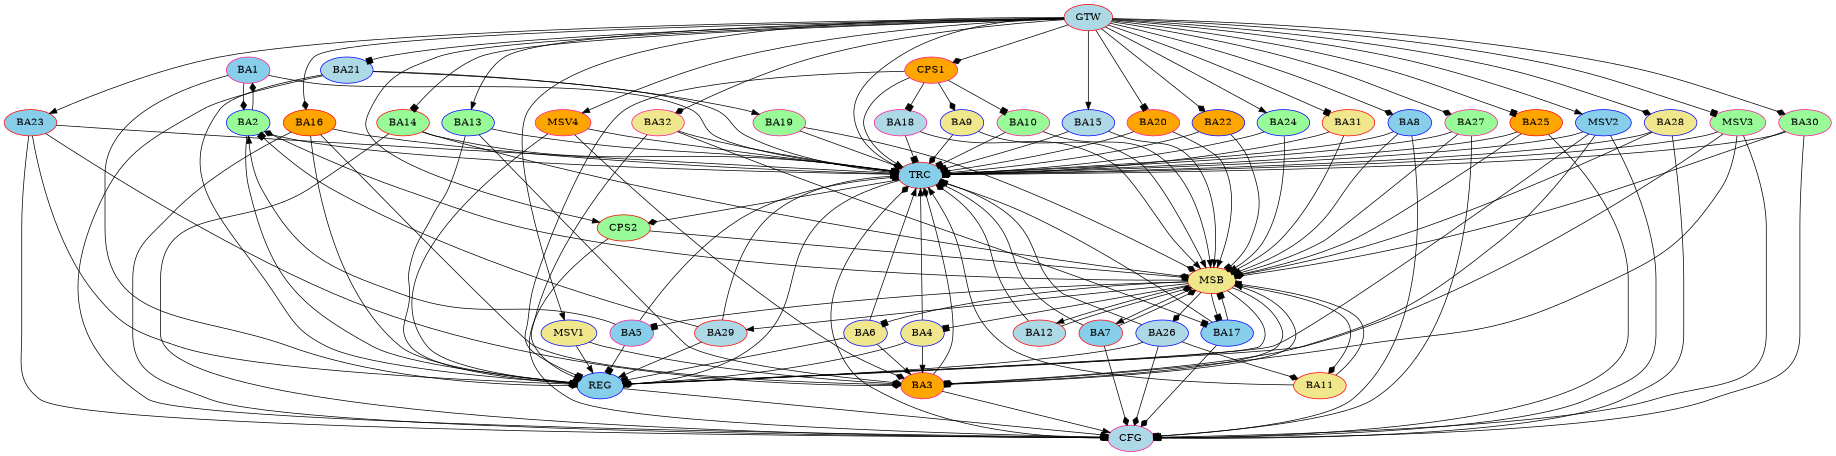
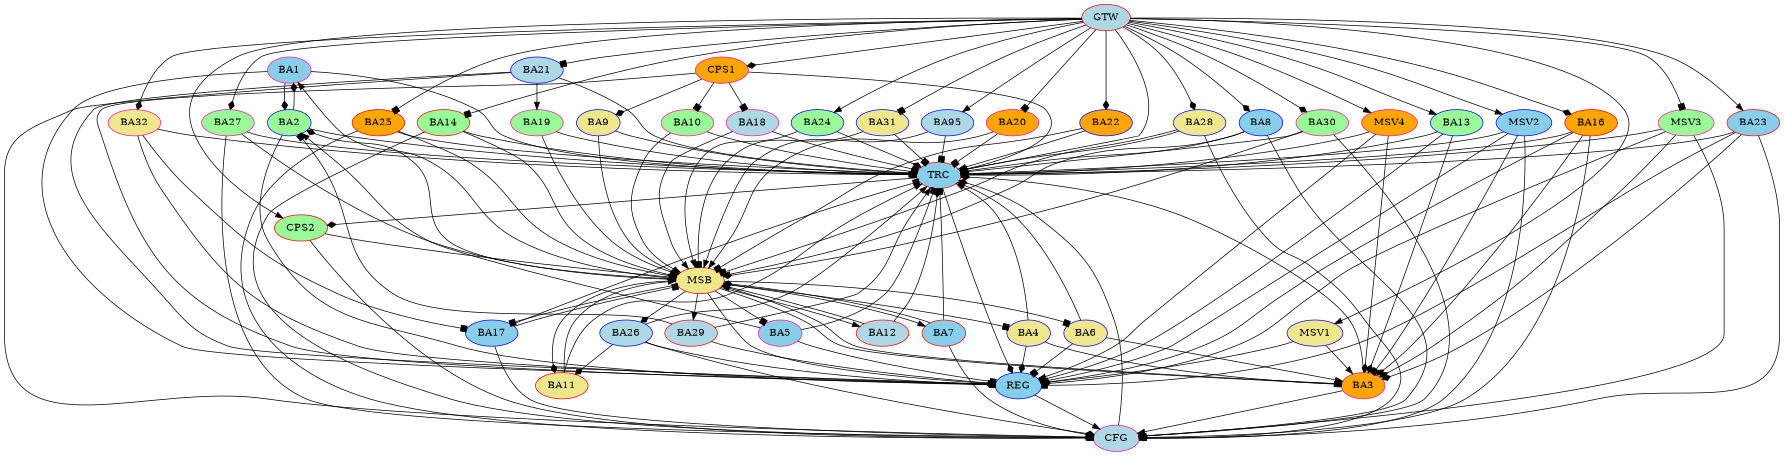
node "BA15": label "BA15" -> "BA95"
node "BA31": color red -> blue
edge "MSB" -> "BA1": added
edge "BA11" -> "MSB": arrowhead box -> normal
